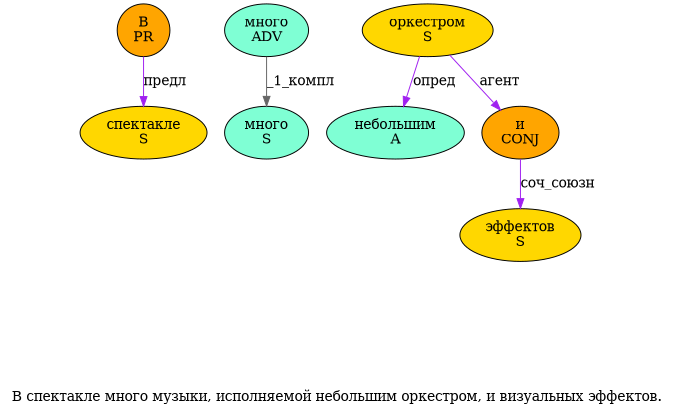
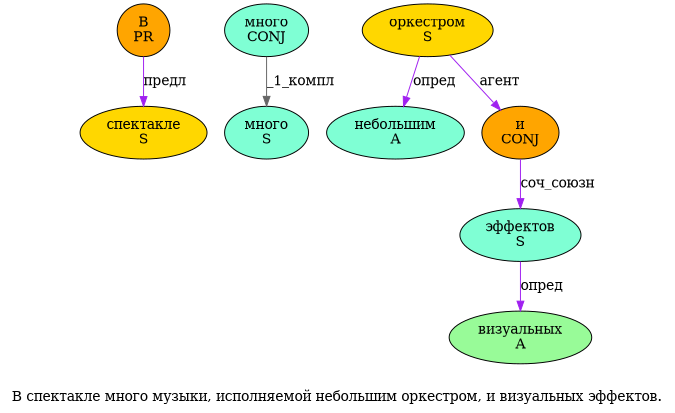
node "много ADV": label "много ADV" -> "много CONJ"
node "эффектов S": fillcolor gold -> aquamarine
node "визуальных A": added
